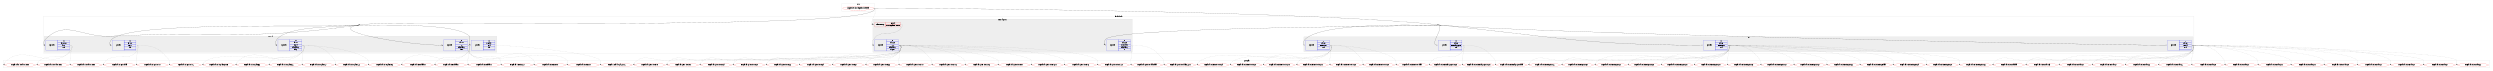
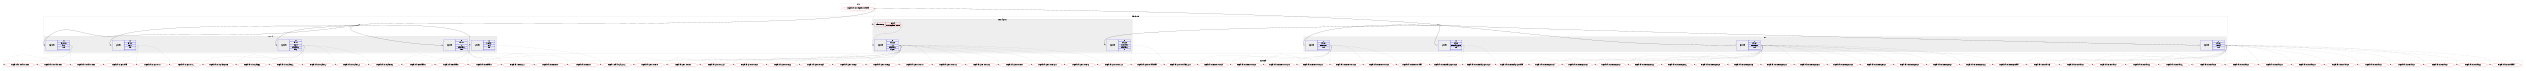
node "portage://dev-lang/python-3.6.9": label "portage://dev-lang/python-3.6.9" -> "portage://dev-lang/python-4.6.9"
node "portage://dev-ros/roscpp_traits-0.6.7": added
